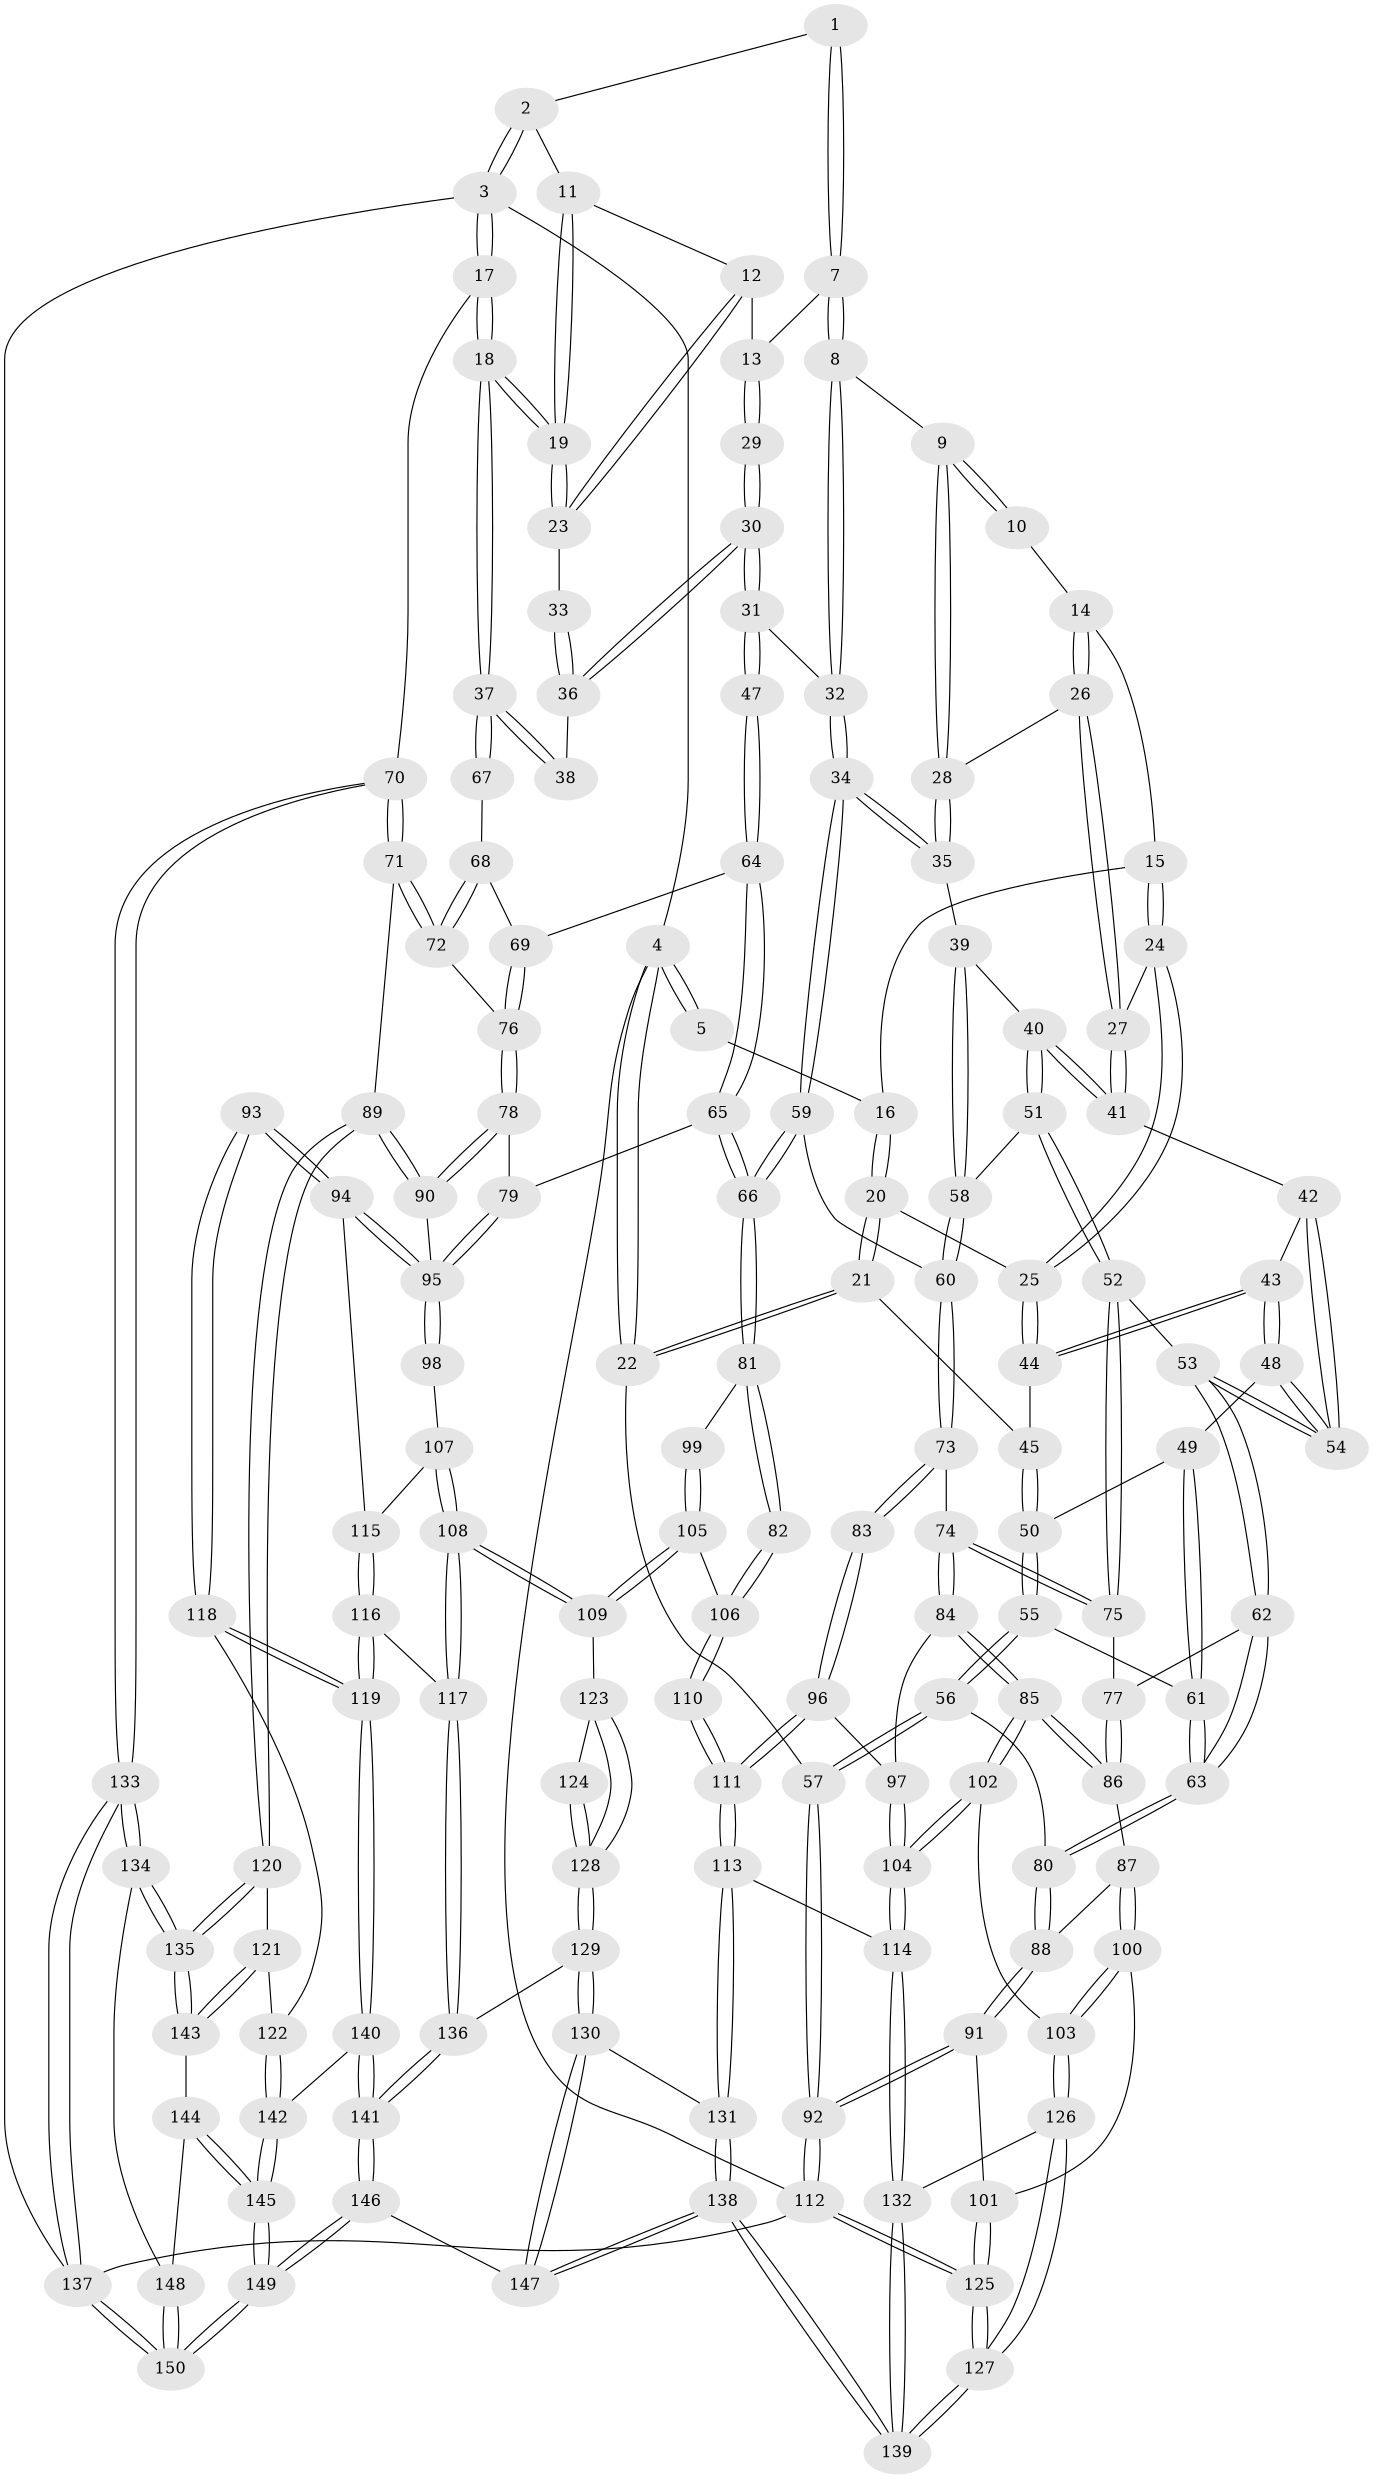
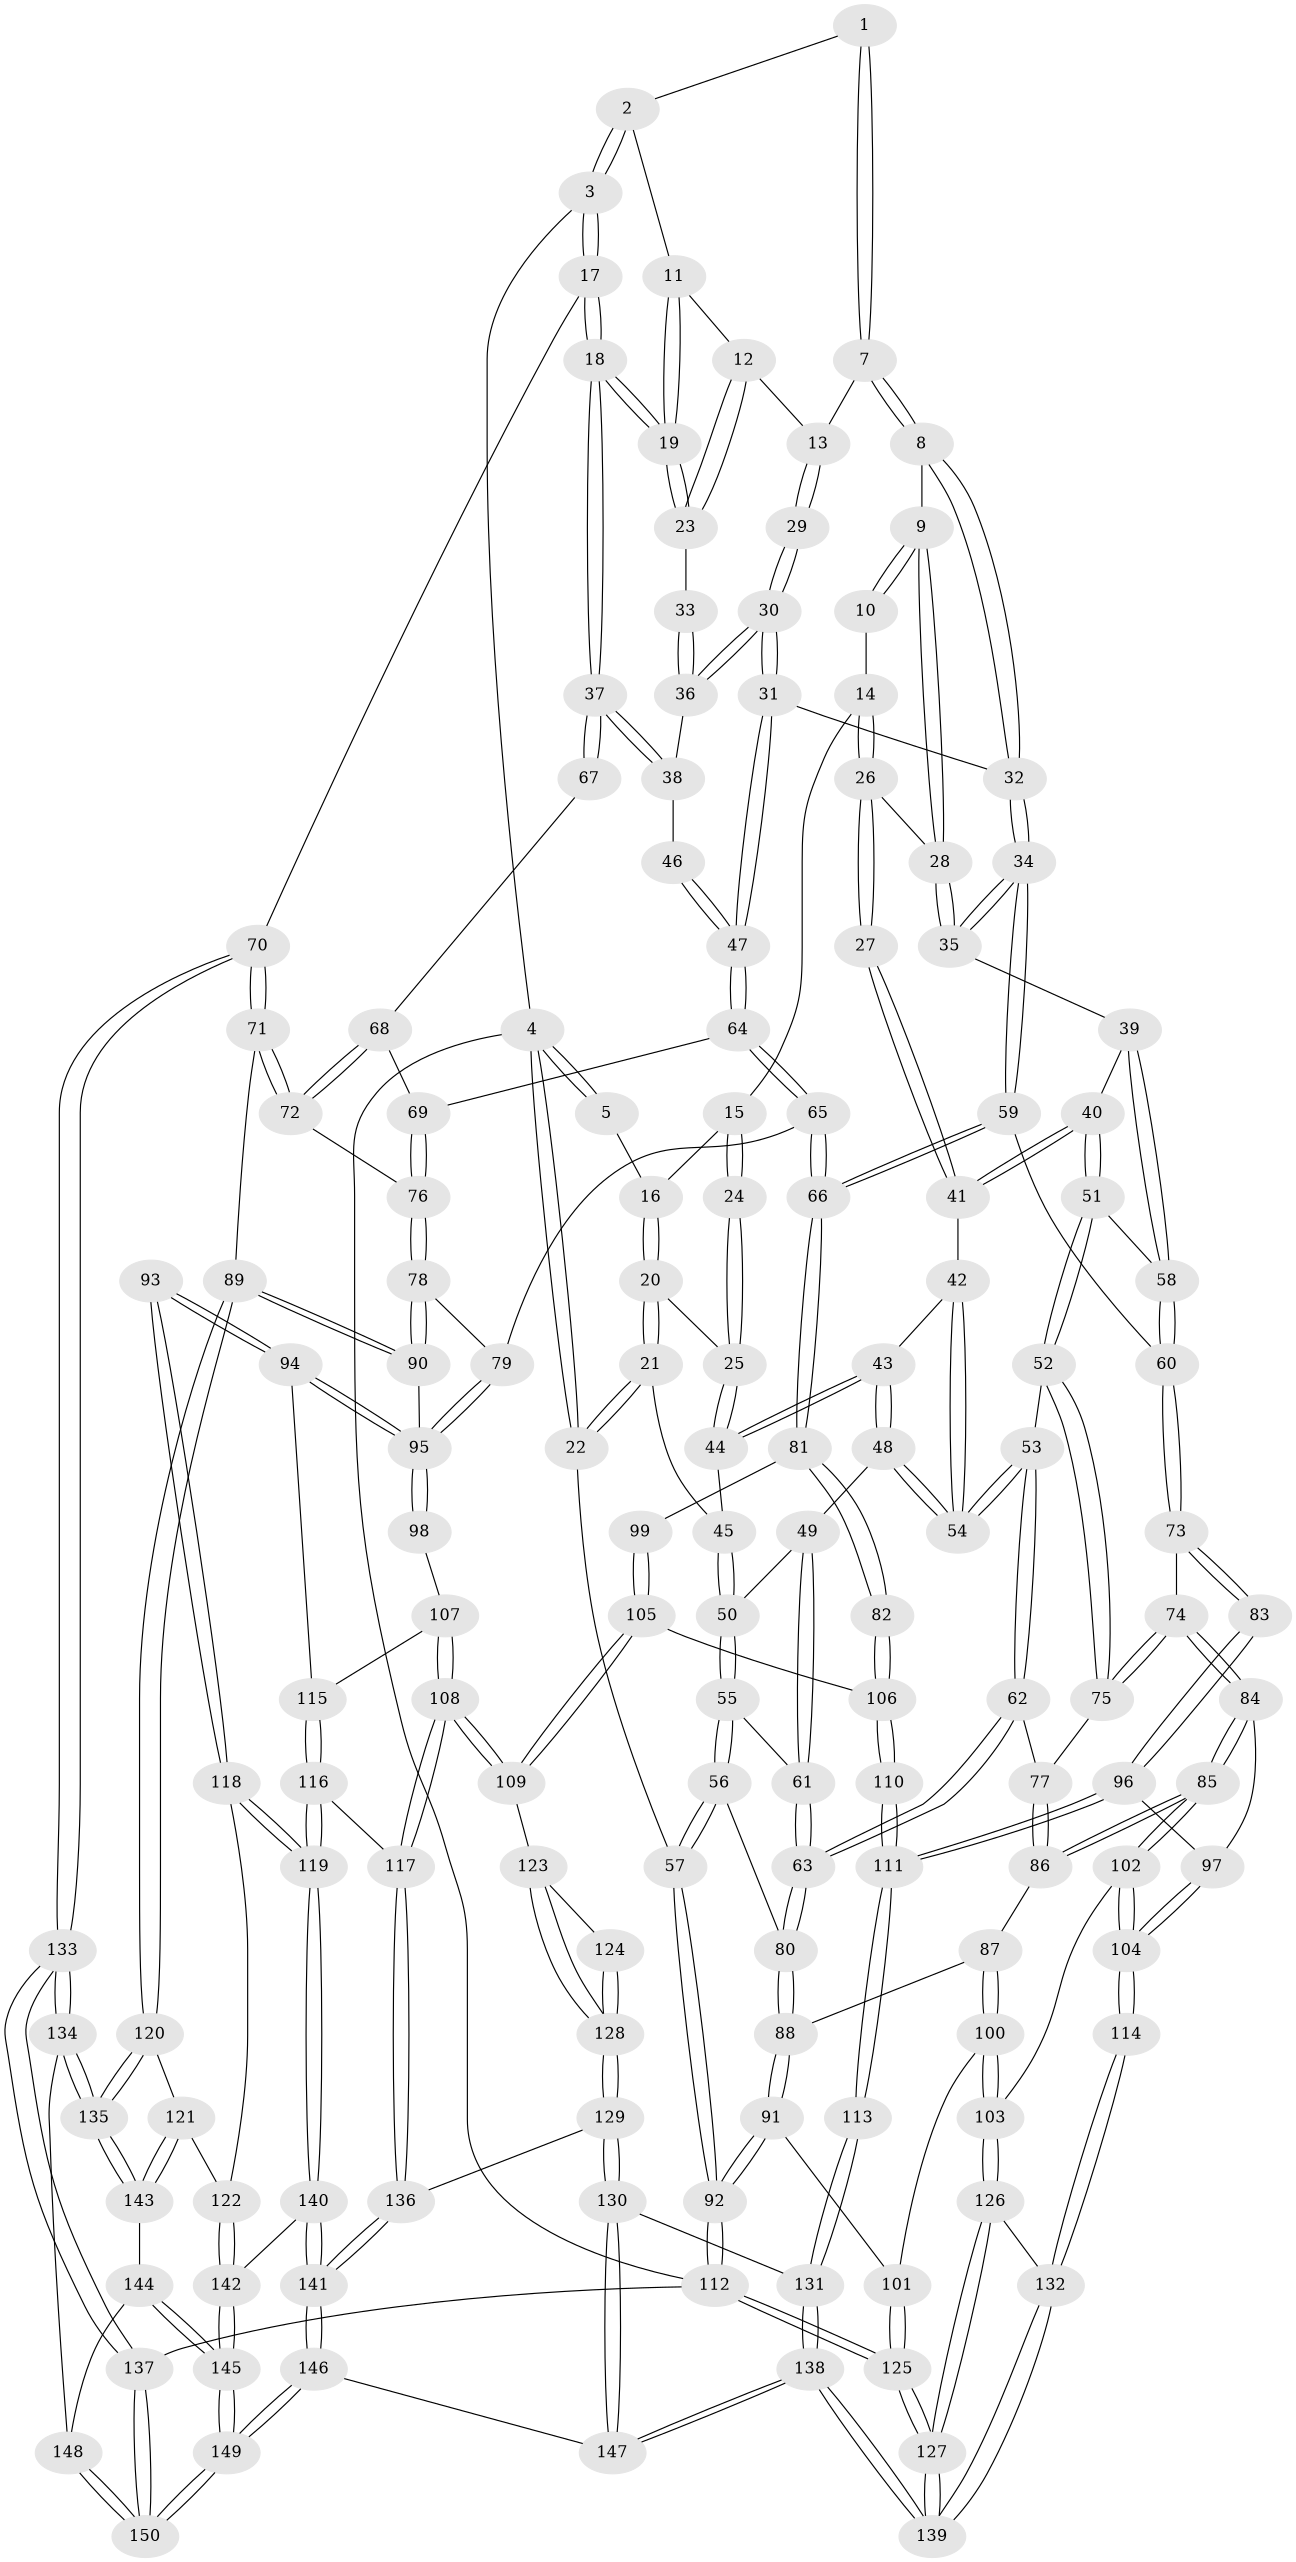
node "46": added
edge "24" -- "27": removed
edge "3" -- "137": removed
edge "113" -- "114": removed
